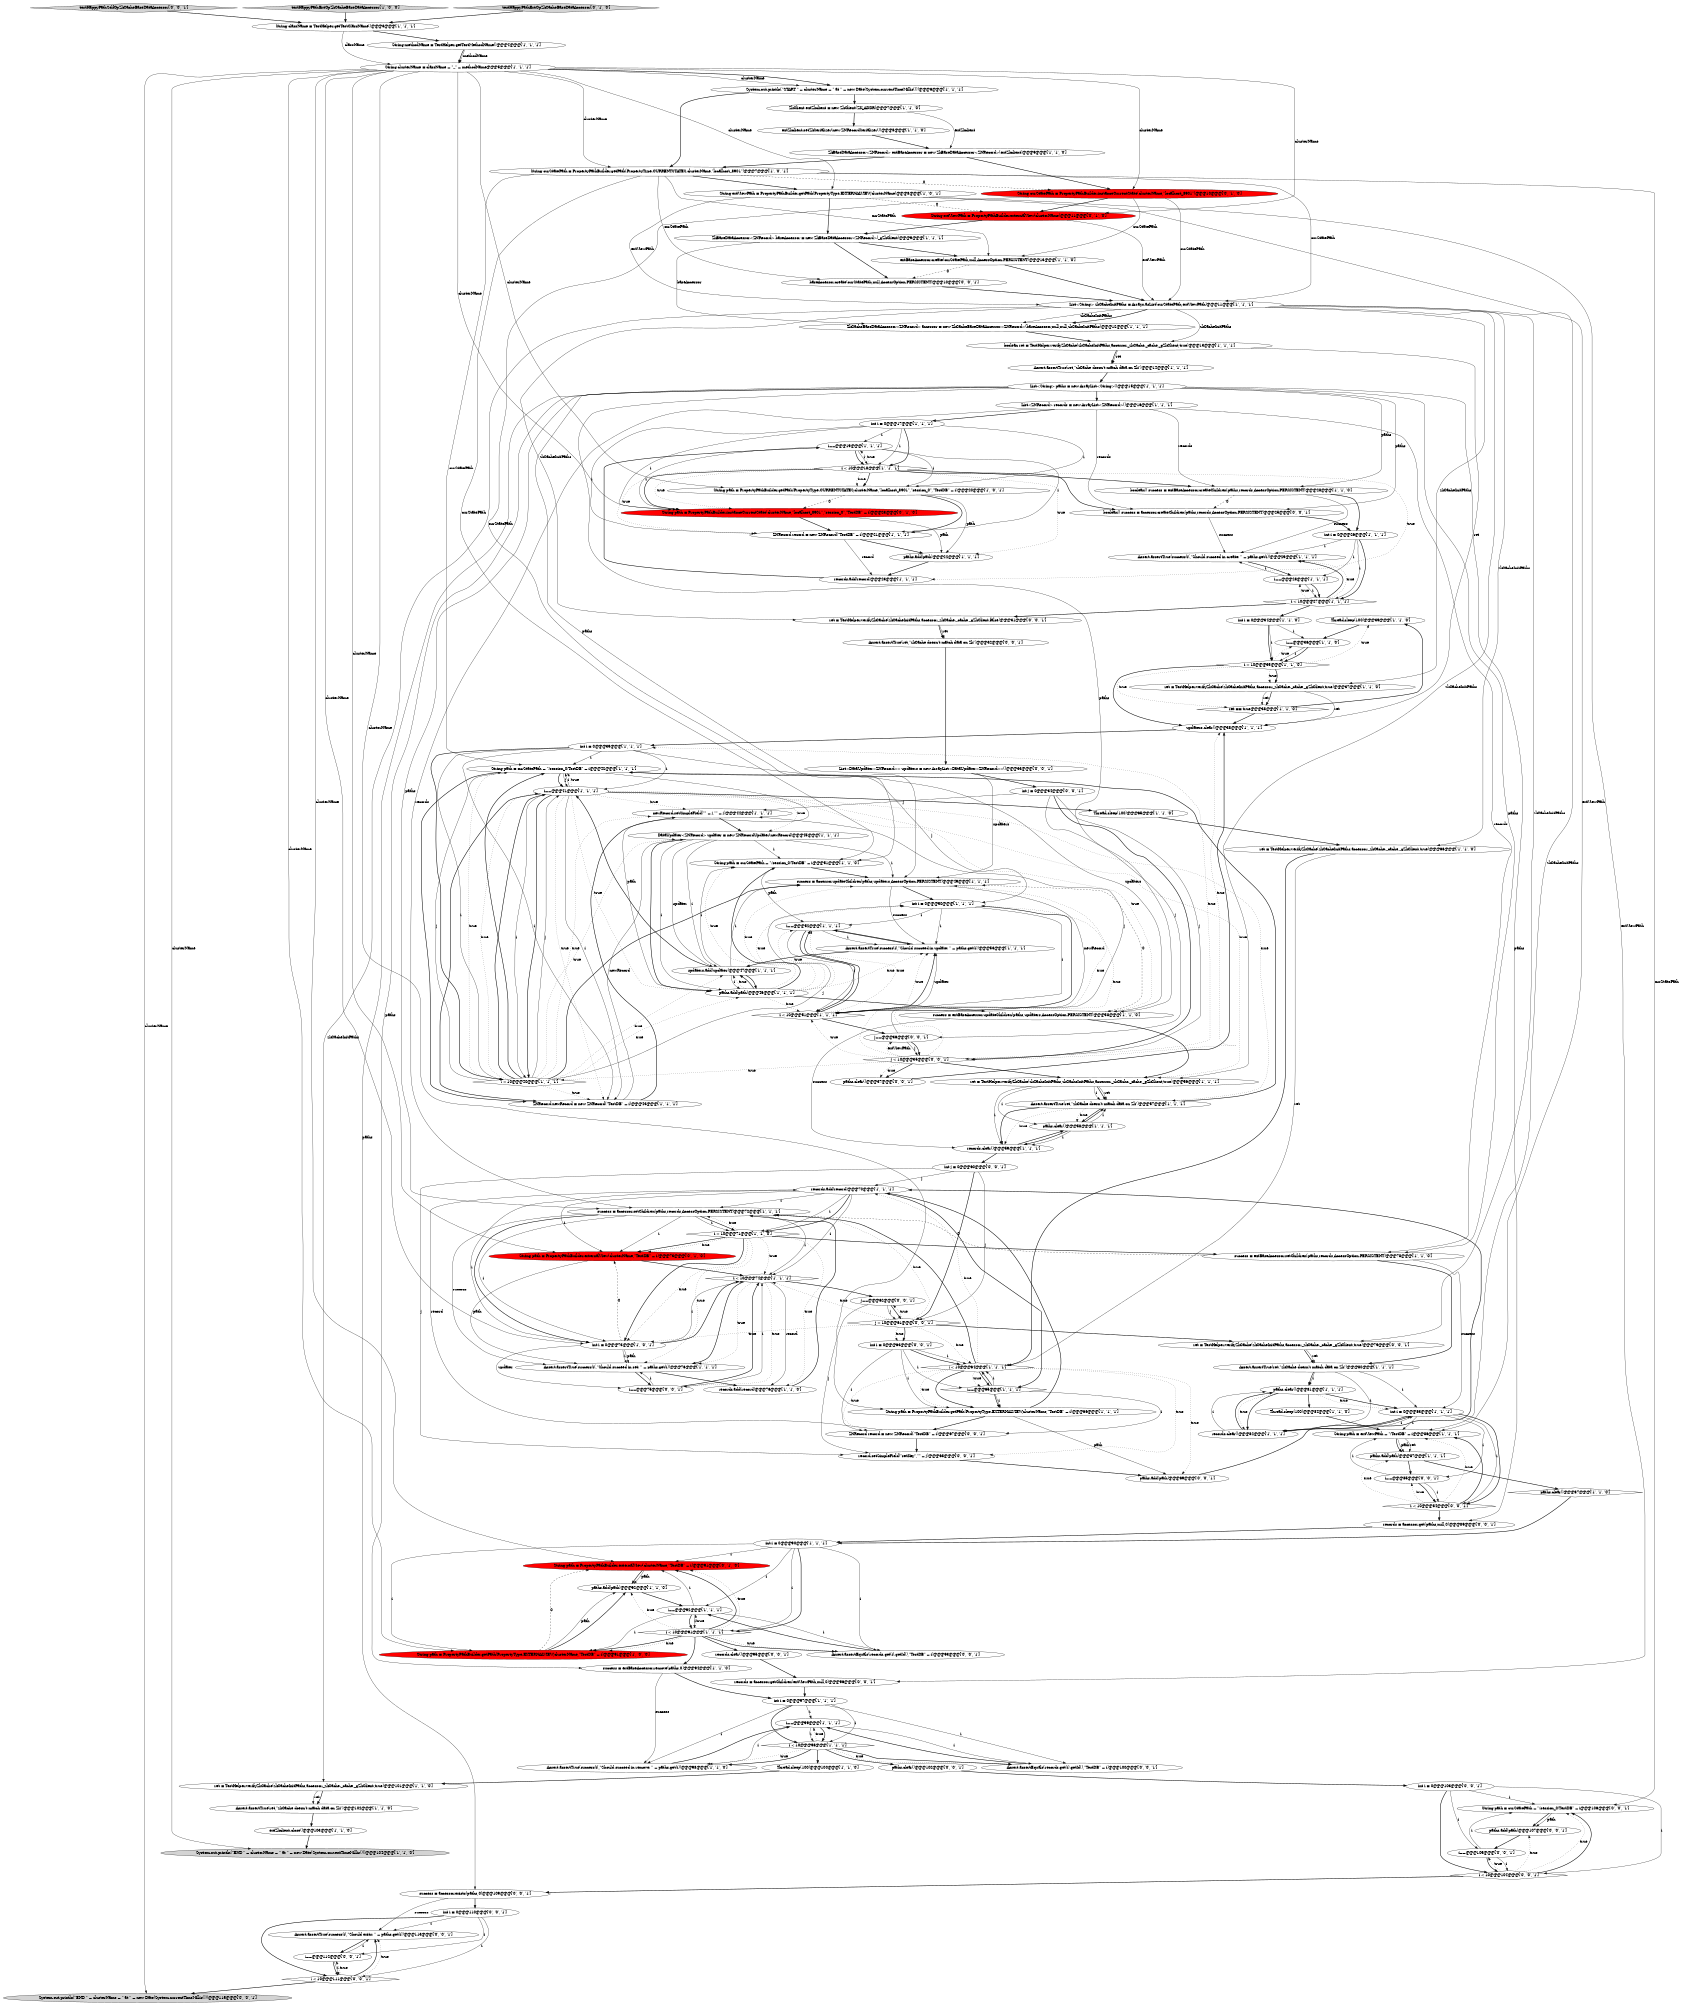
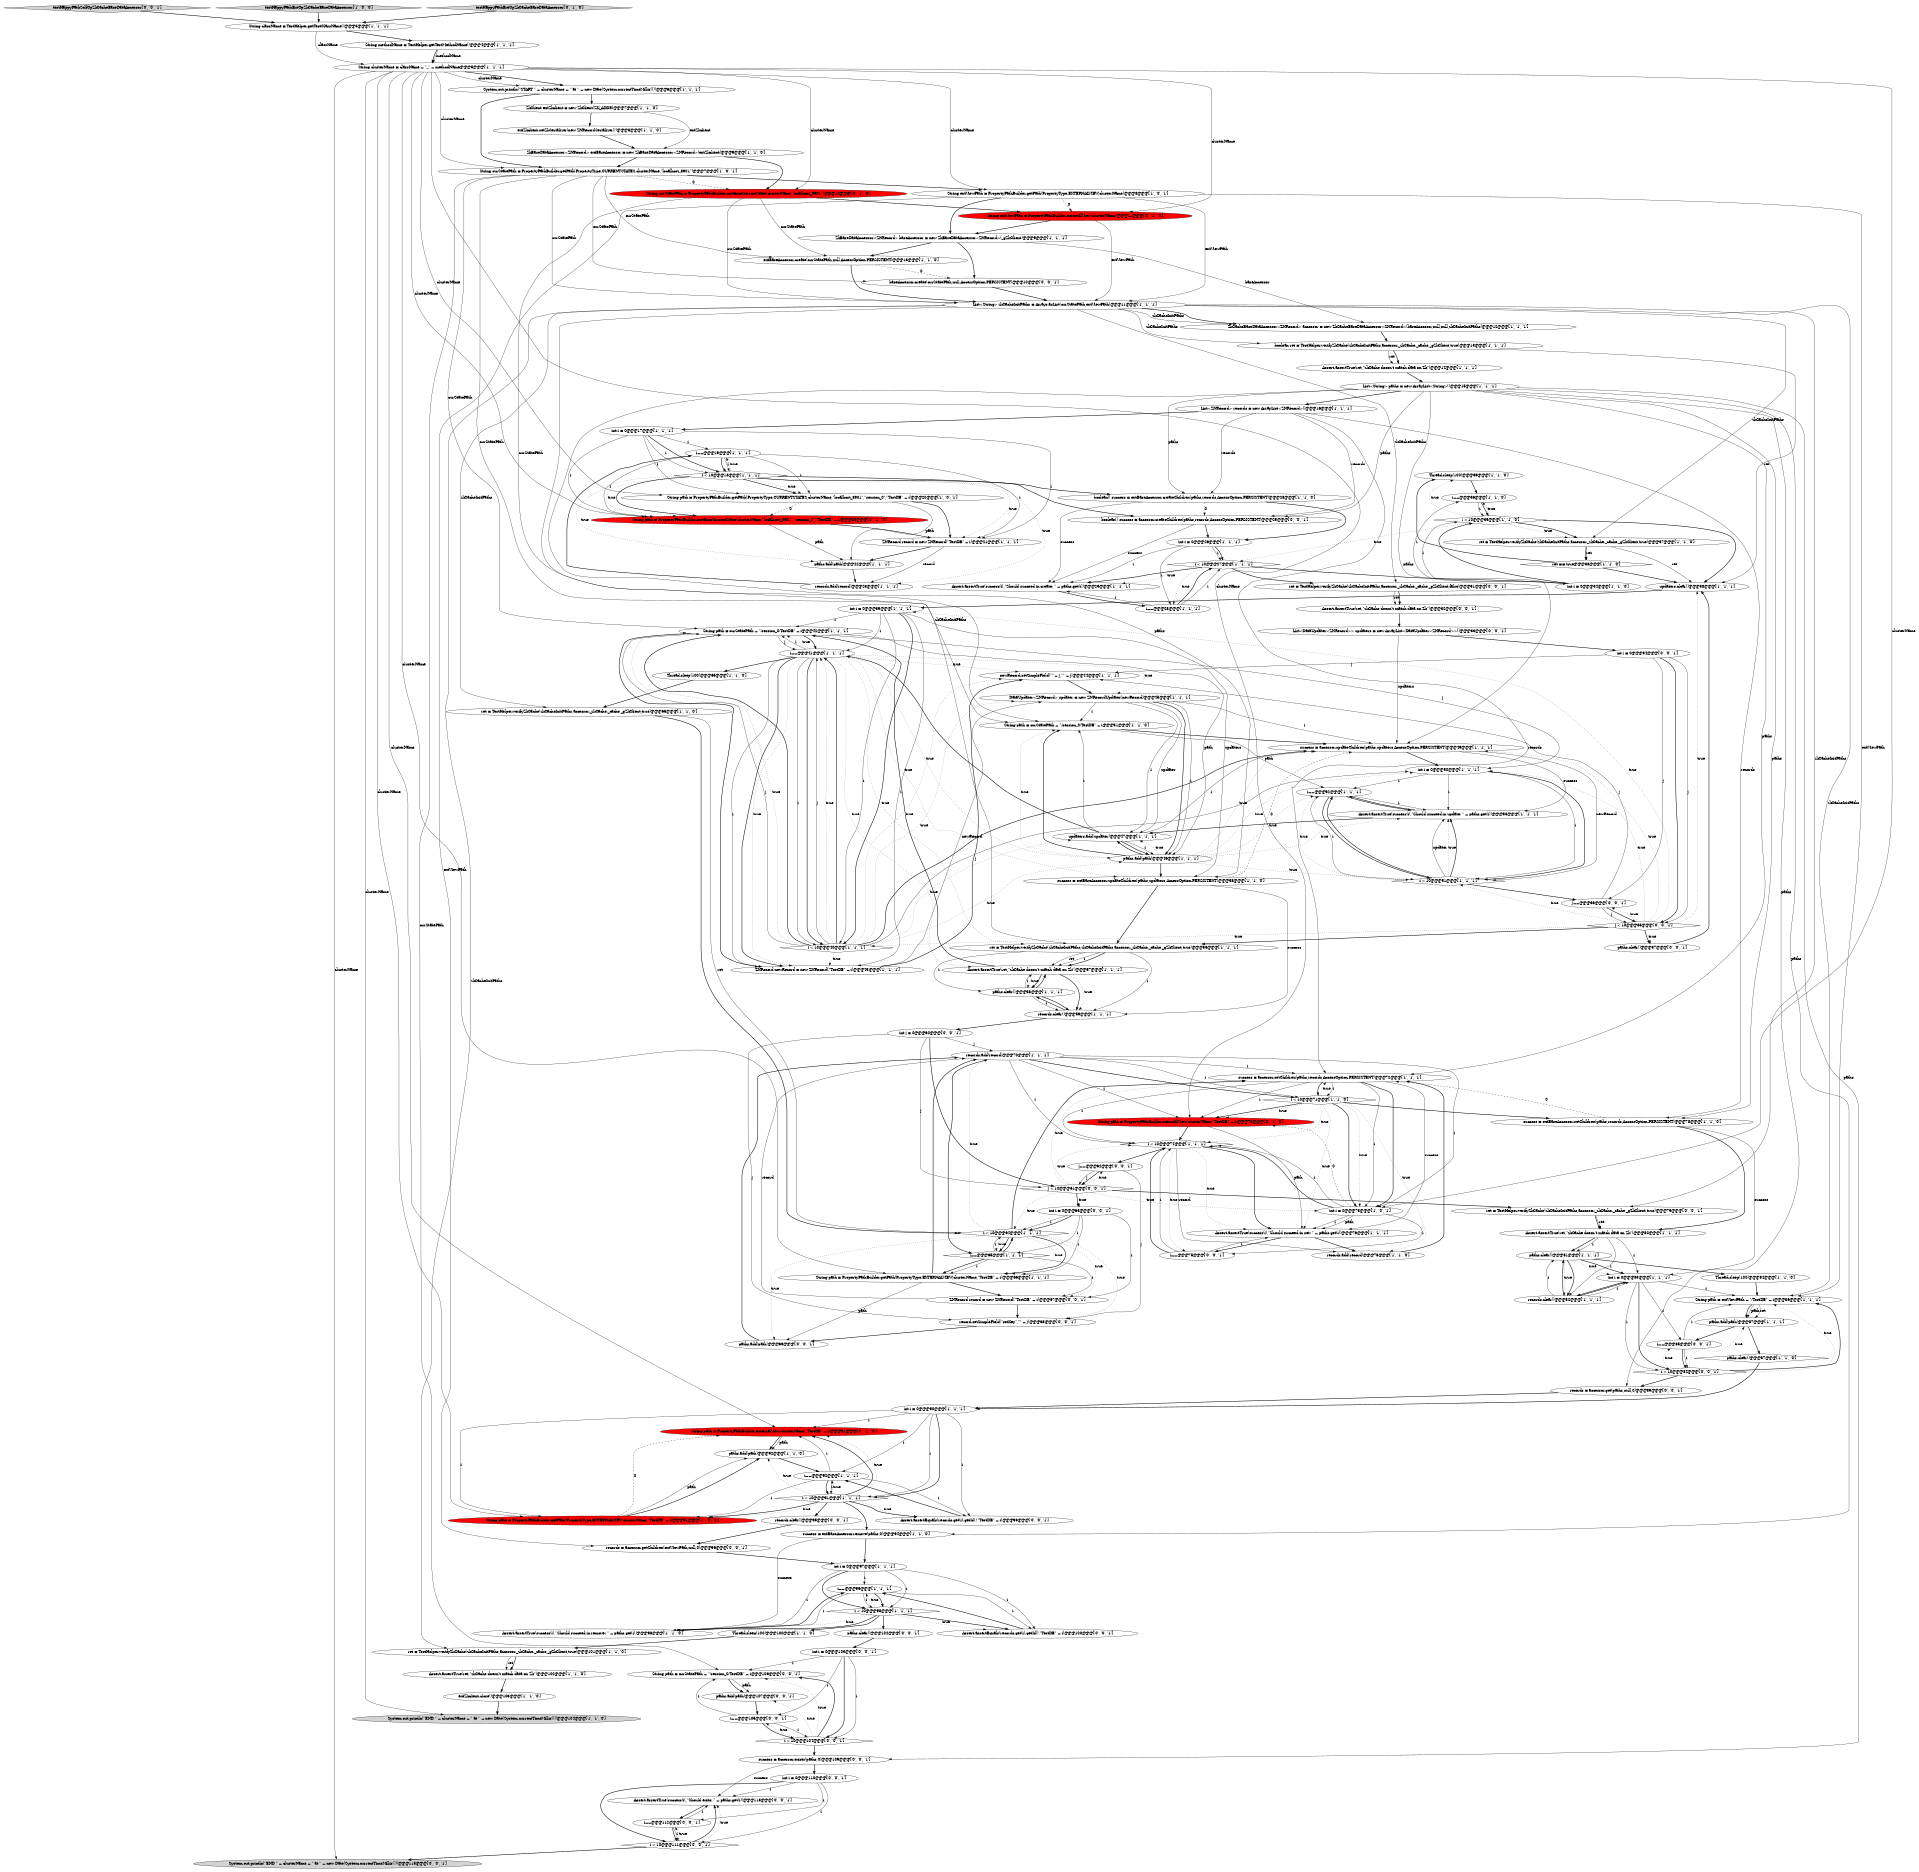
edge "i < 10@@@35@@@['1', '1', '0']" -> "ret == true@@@38@@@['1', '1', '0']": now "i < 10@@@35@@@['1', '1', '0']" -> "i < 10@@@27@@@['1', '1', '1']"
edge "j < 10@@@35@@@['0', '0', '1']" -> "j++@@@36@@@['0', '0', '1']": label "extViewPath" -> "true"
edge "int i = 0@@@73@@@['1', '0', '1']" -> "i++@@@75@@@['0', '0', '1']": label "updater" -> "i"
